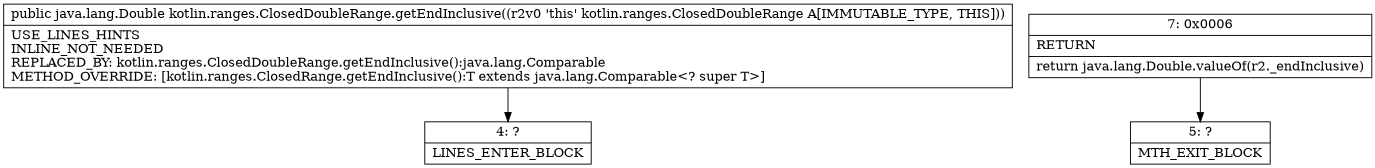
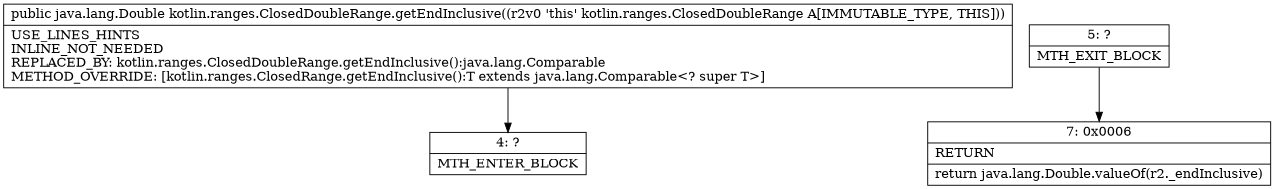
edge "7: 0x0006" -> "5: ?": reversed
node "4: ?": text "LINES_ENTER_BLOCK" -> "MTH_ENTER_BLOCK"
